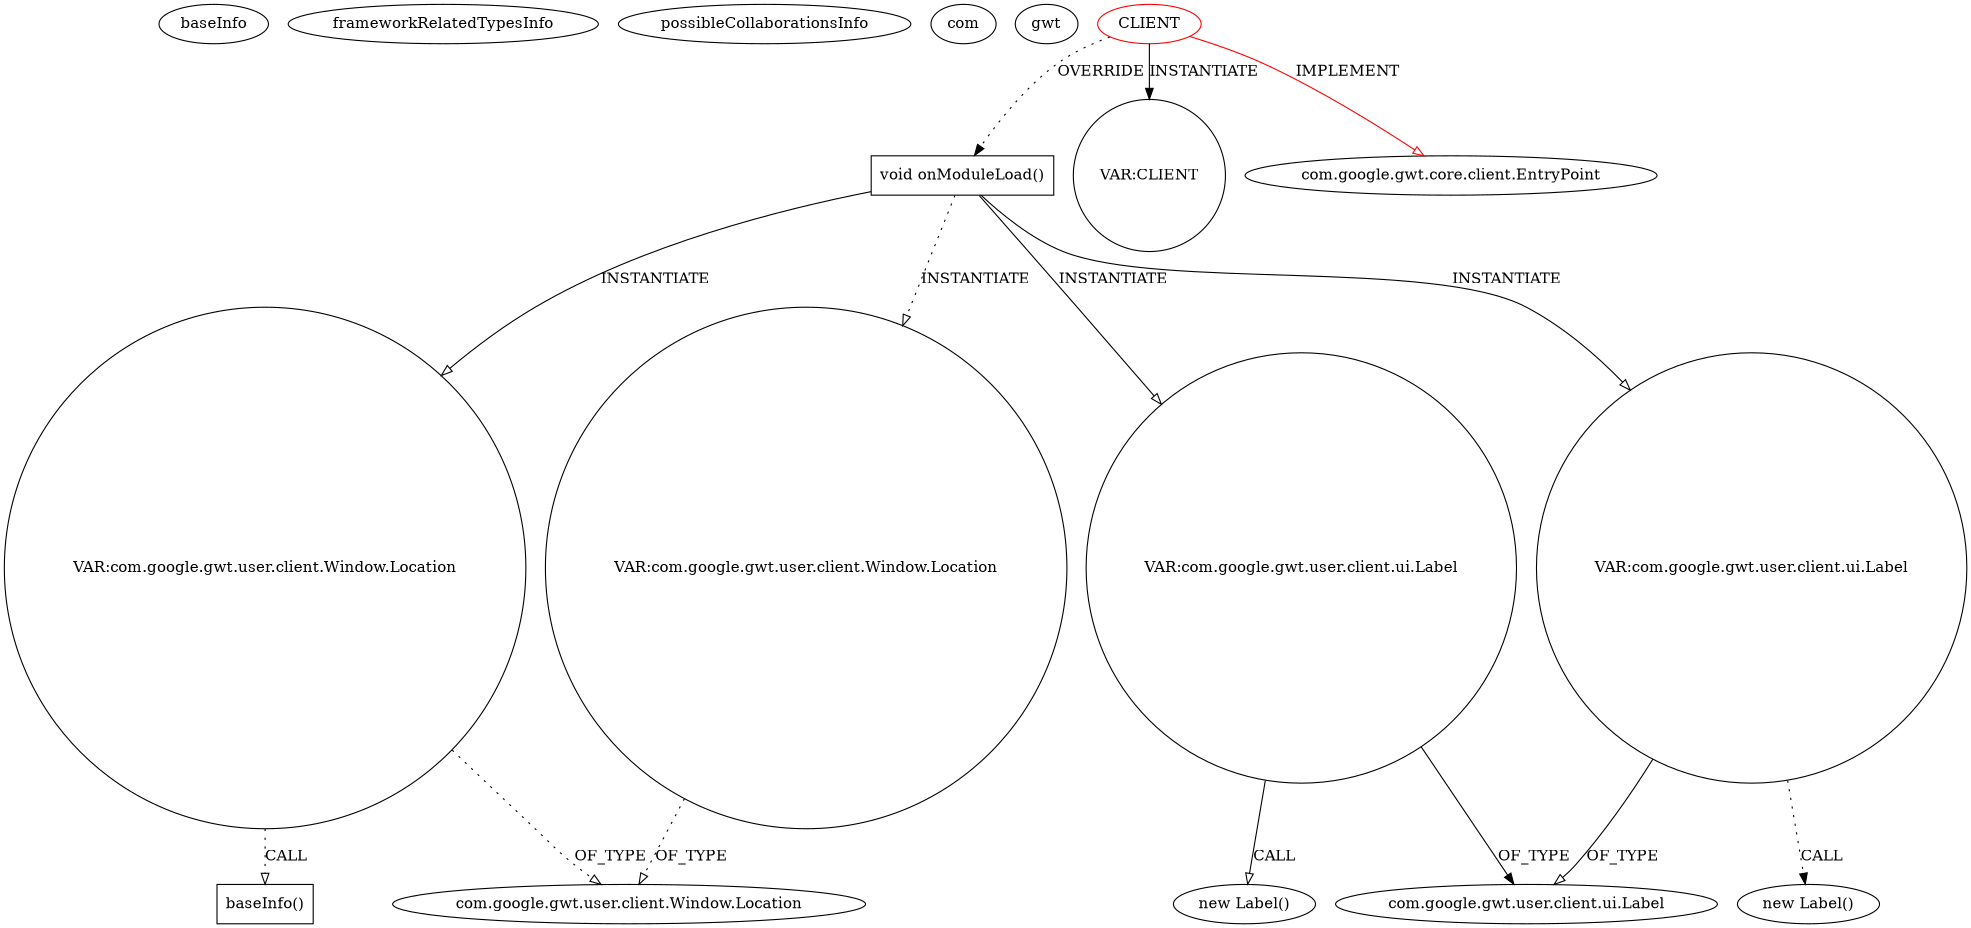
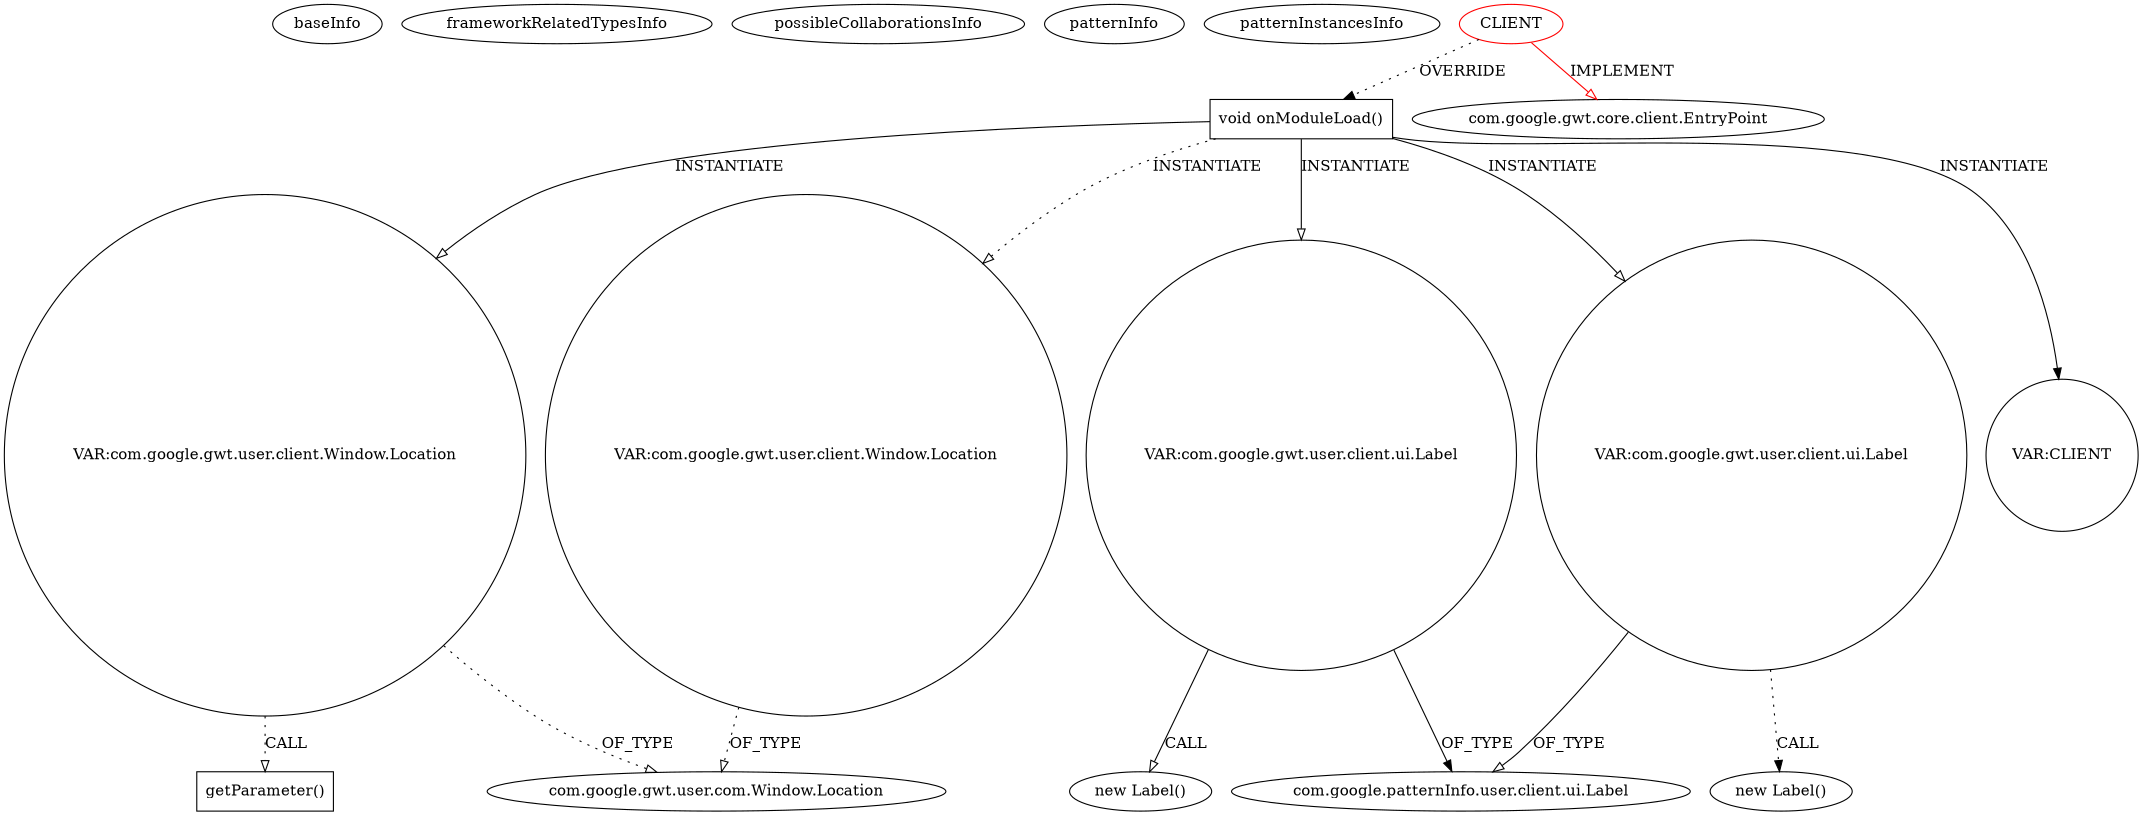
node "com": label "com" -> "patternInfo"
node "gwt": label "gwt" -> "patternInstancesInfo"
edge "CLIENT" -> "VAR:CLIENT": now "void onModuleLoad()" -> "VAR:CLIENT"
node "baseInfo()": label "baseInfo()" -> "getParameter()"
node "com.google.gwt.user.client.Window.Location": label "com.google.gwt.user.client.Window.Location" -> "com.google.gwt.user.com.Window.Location"
node "com.google.gwt.user.client.ui.Label": label "com.google.gwt.user.client.ui.Label" -> "com.google.patternInfo.user.client.ui.Label"
